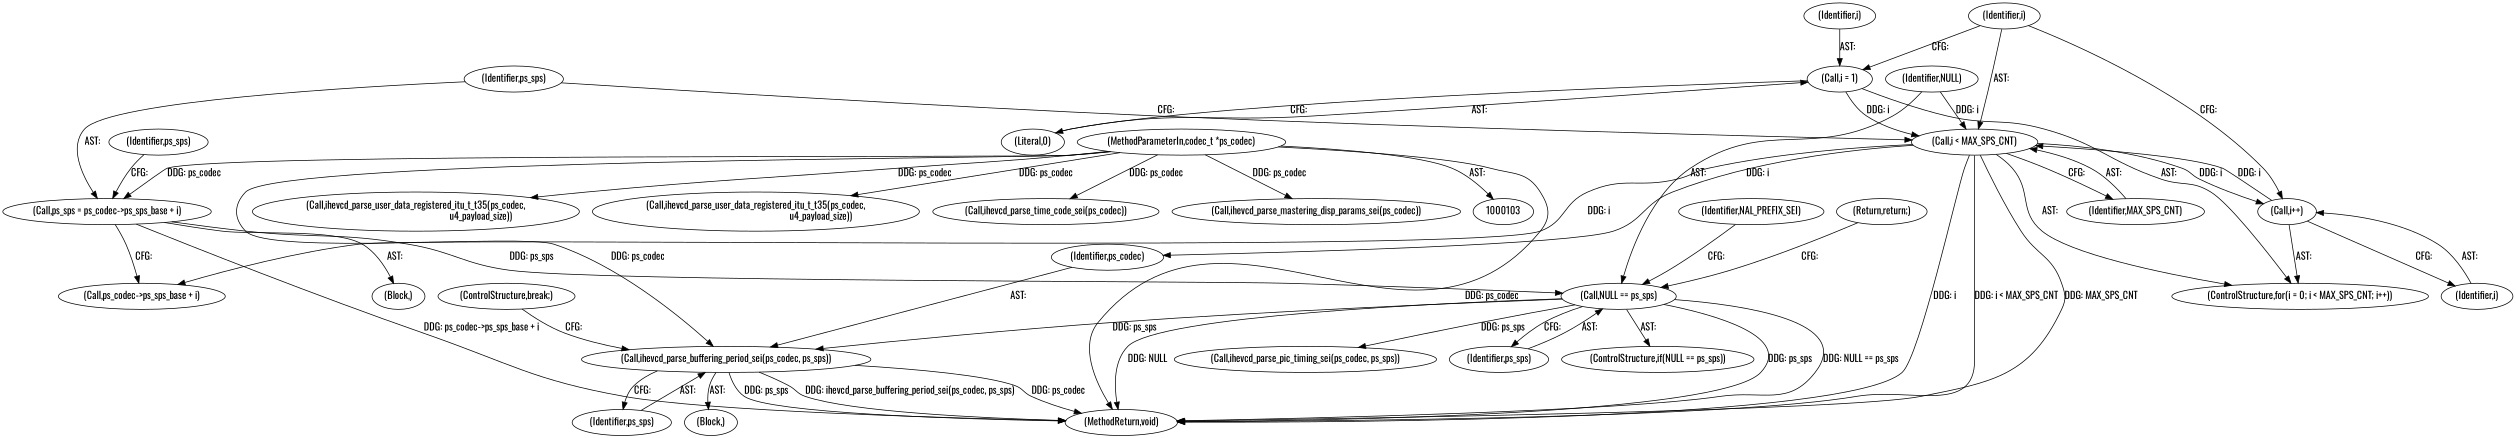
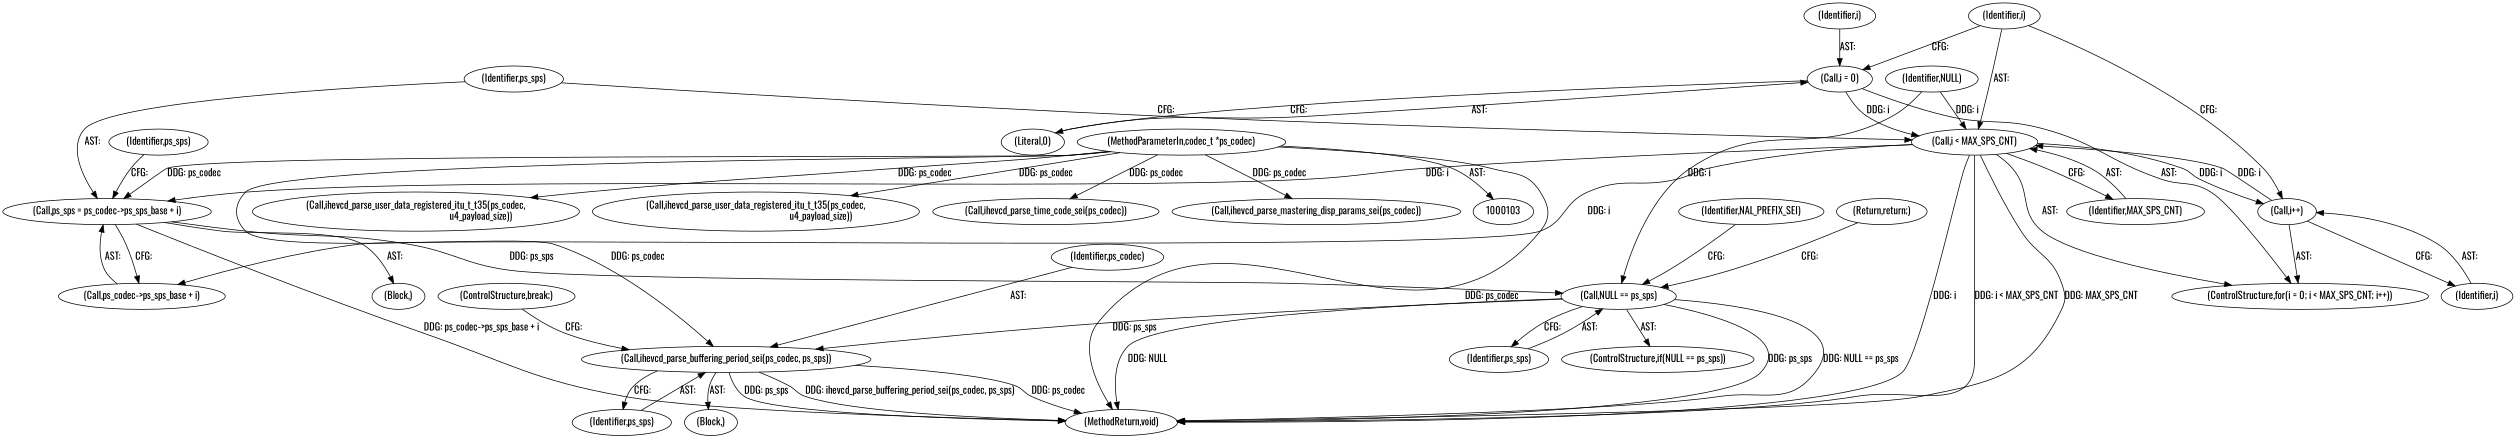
node "(Call,i = 1)": label "(Call,i = 1)" -> "(Call,i = 0)"
edge "(Identifier,NULL)" -> "(Call,NULL == ps_sps)": label "AST: " -> "DDG: i"
edge "(Call,i < MAX_SPS_CNT)" -> "(Identifier,ps_codec)": now "(Call,i < MAX_SPS_CNT)" -> "(Call,ps_sps = ps_codec->ps_sps_base + i)"
edge "(Call,ps_codec->ps_sps_base + i)" -> "(Call,ps_sps = ps_codec->ps_sps_base + i)": added, label "AST:"
node "(Call,ihevcd_parse_pic_timing_sei(ps_codec, ps_sps))": removed
